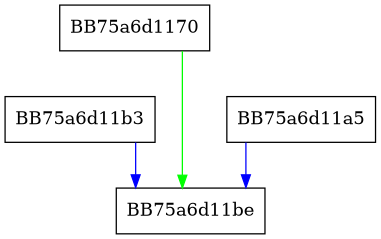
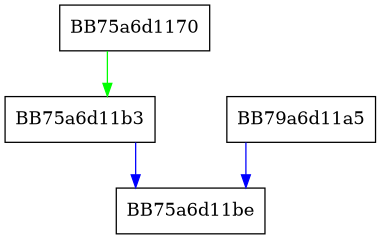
edge "BB75a6d1170" -> "BB75a6d11be": now "BB75a6d1170" -> "BB75a6d11b3"
node "BB75a6d11a5": label "BB75a6d11a5" -> "BB79a6d11a5"
